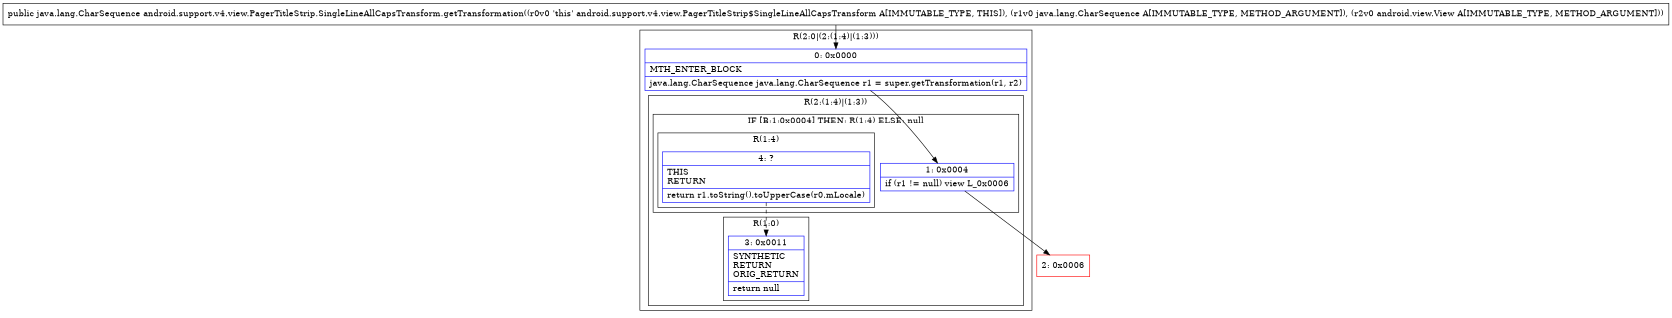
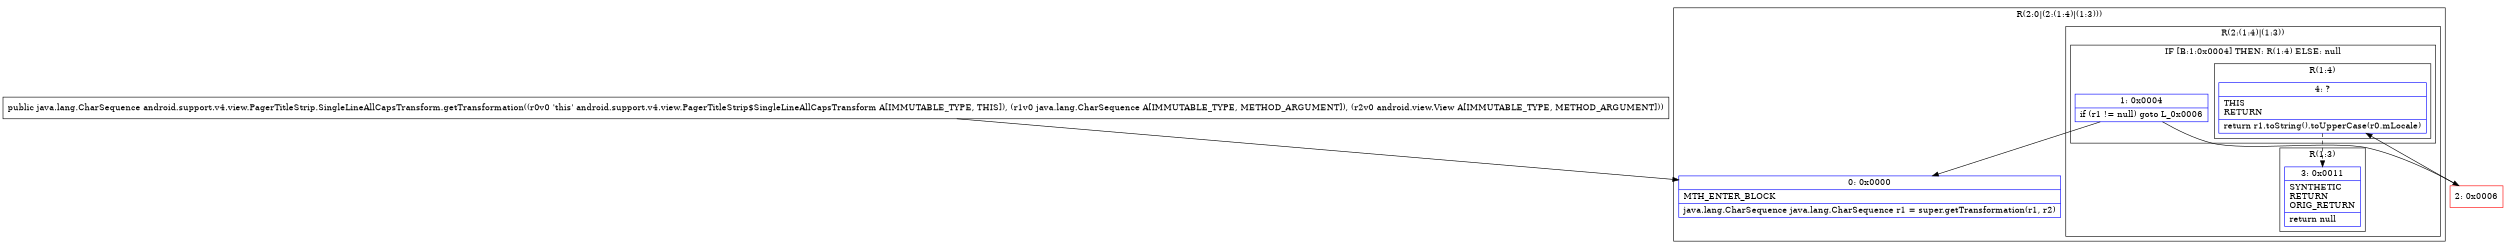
edge "0: 0x0000" -> "1: 0x0004": reversed
edge "2: 0x0006" -> "4: ?": added
node "1: 0x0004": text "if (r1 != null) view L_0x0006" -> "if (r1 != null) goto L_0x0006"
cluster "R(1:0)": label "R(1:0)" -> "R(1:3)"
